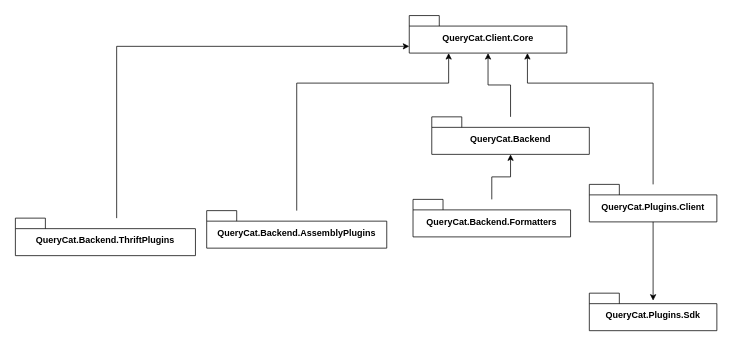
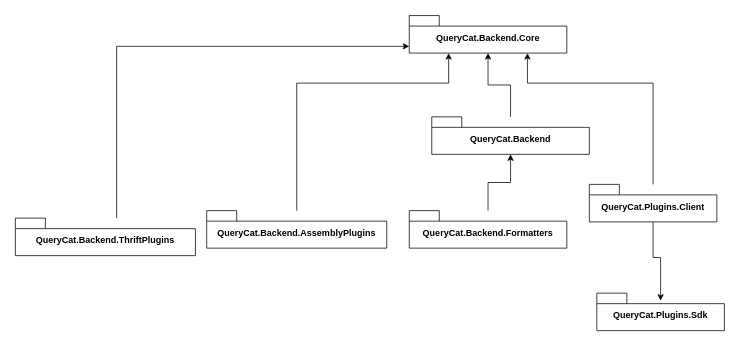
node "QueryCat.Client.Core": label "QueryCat.Client.Core" -> "QueryCat.Backend.Core"
node "QueryCat.Backend.Formatters": moved (492, 218) -> (488, 229)
node "QueryCat.Plugins.Sdk": moved (653, 312) -> (660, 312)
